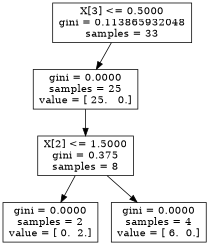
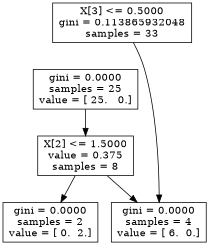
edge "X[3] <= 0.5000 gini = 0.113865932048 samples = 33" -> "gini = 0.0000 samples = 25 value = [ 25.   0.]": now "X[3] <= 0.5000 gini = 0.113865932048 samples = 33" -> "gini = 0.0000 samples = 4 value = [ 6.  0.]"
node "X[2] <= 1.5000 gini = 0.375 samples = 8": label "X[2] <= 1.5000 gini = 0.375 samples = 8" -> "X[2] <= 1.5000 value = 0.375 samples = 8"
